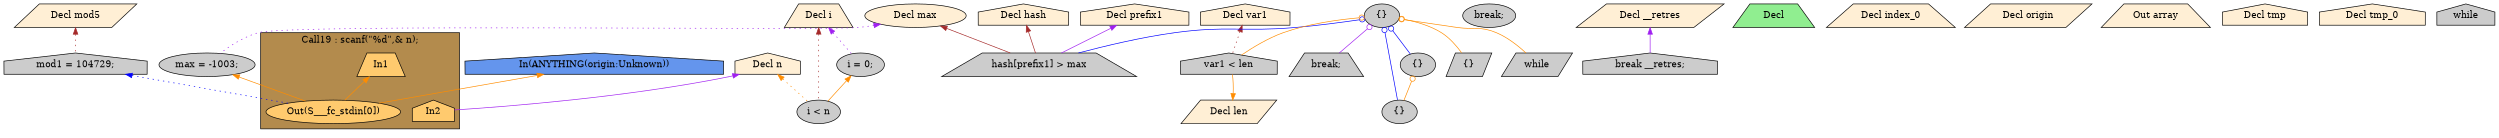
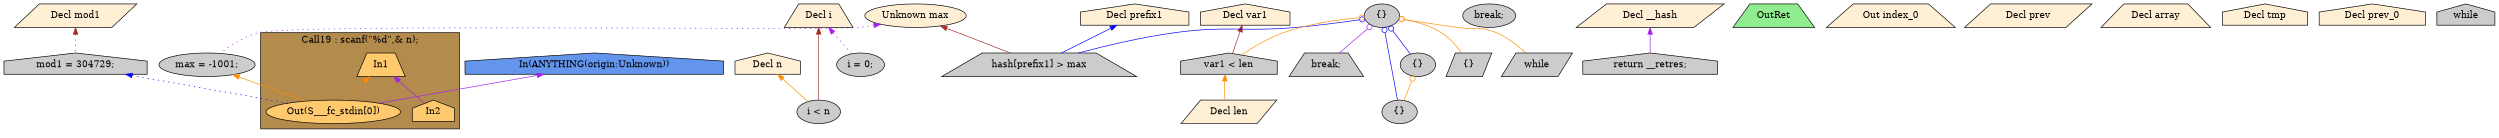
node "Decl mod5": label "Decl mod5" -> "Decl mod1"
node "Decl max": label "Decl max" -> "Unknown max"
node "Decl hash": removed
node "Decl __retres": label "Decl __retres" -> "Decl __hash"
node "Decl": label "Decl" -> "OutRet"
node "Decl index_0": label "Decl index_0" -> "Out index_0"
node "Decl origin": label "Decl origin" -> "Decl prev"
node "Out array": label "Out array" -> "Decl array"
node "Decl tmp_0": label "Decl tmp_0" -> "Decl prev_0"
edge "hash[prefix1] > max" -> "Decl prefix1": color purple -> blue
edge "var1 < len" -> "Decl var1": style dotted -> solid
node "mod1 = 104729;": label "mod1 = 104729;" -> "mod1 = 304729;"
node "max = -1003;": label "max = -1003;" -> "max = -1001;"
node "break __retres;": label "break __retres;" -> "return __retres;"
edge "i < n" -> "Decl i": style dotted -> solid
edge "var1 < len" -> "Decl len": reversed
edge "Out(S___fc_stdin[0])" -> "In(ANYTHING(origin:Unknown))": color darkorange -> purple
edge "i < n" -> "Decl n": style dotted -> solid
edge "Out(S___fc_stdin[0])" -> "In1": style solid -> dotted
edge "i < n" -> "i = 0;": removed
edge "In2" -> "Decl n": now "In2" -> "In1"
